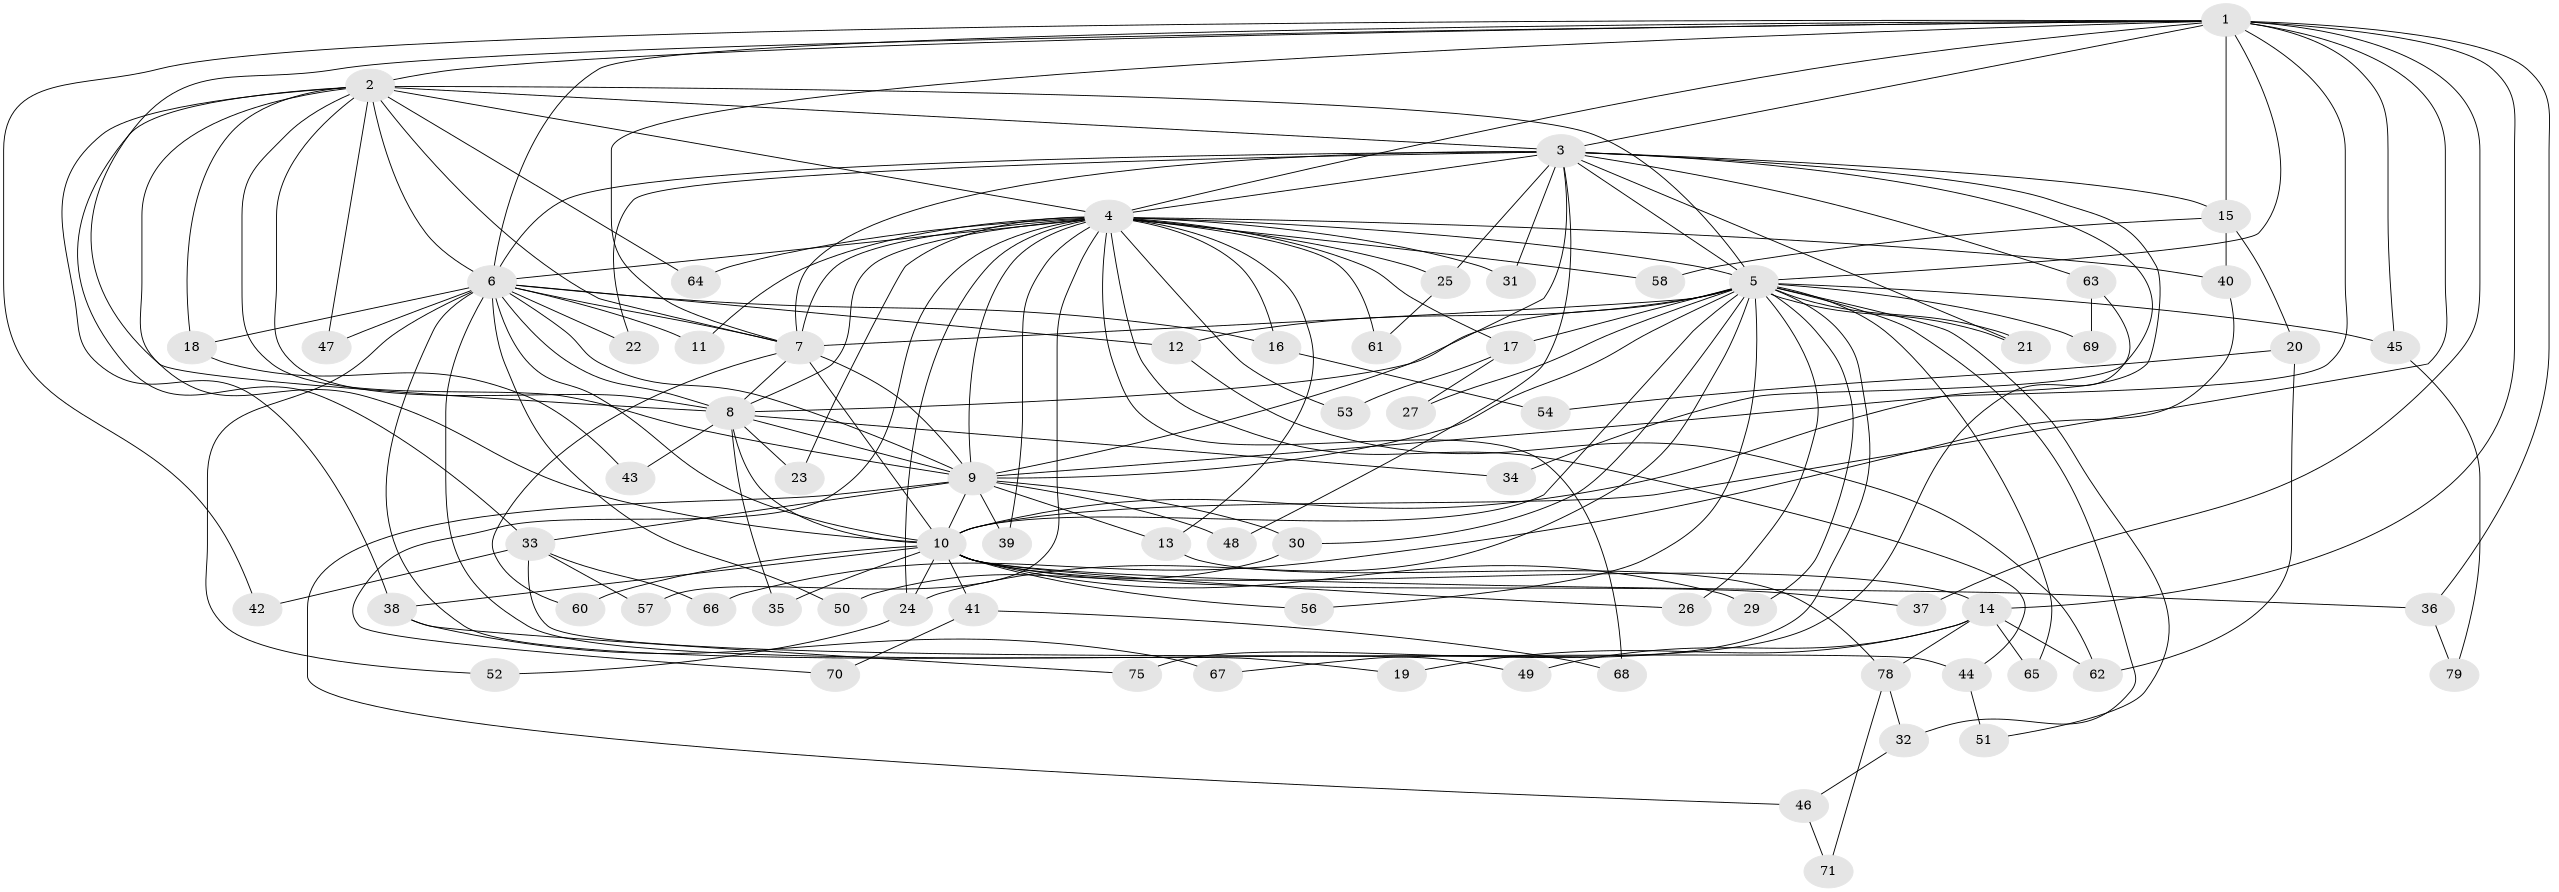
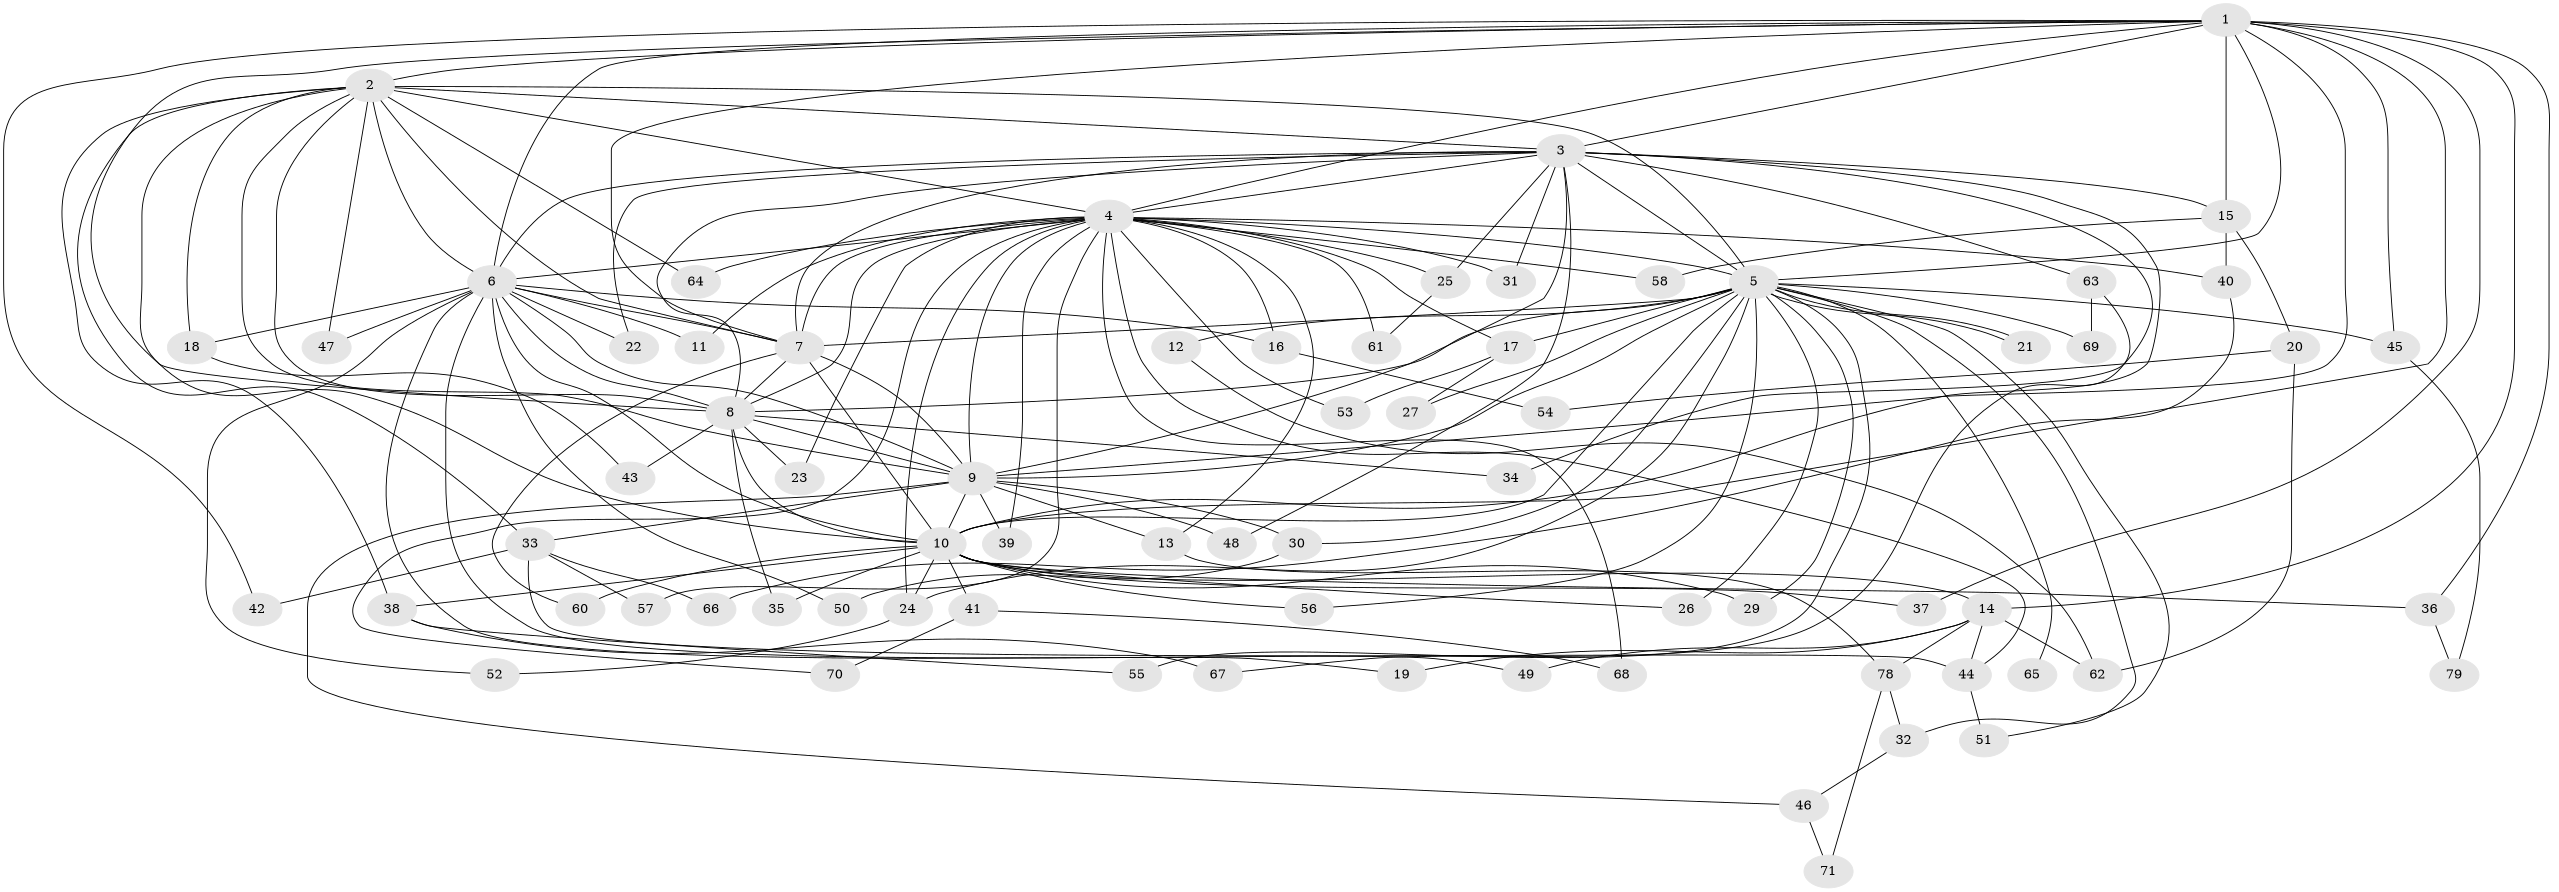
edge "3" -- "21": now "3" -- "8"
edge "6" -- "12": removed
edge "14" -- "65": now "14" -- "44"
node "75": label "75" -> "55"
